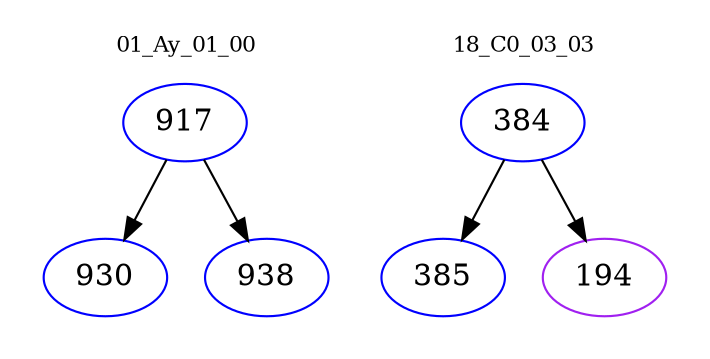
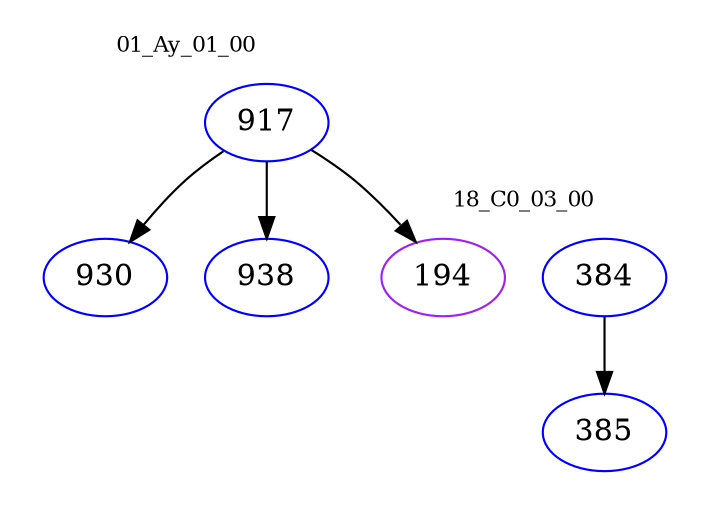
cluster "18_C0_03_03": label "18_C0_03_03" -> "18_C0_03_00"
edge "384" -> "194": now "917" -> "194"
